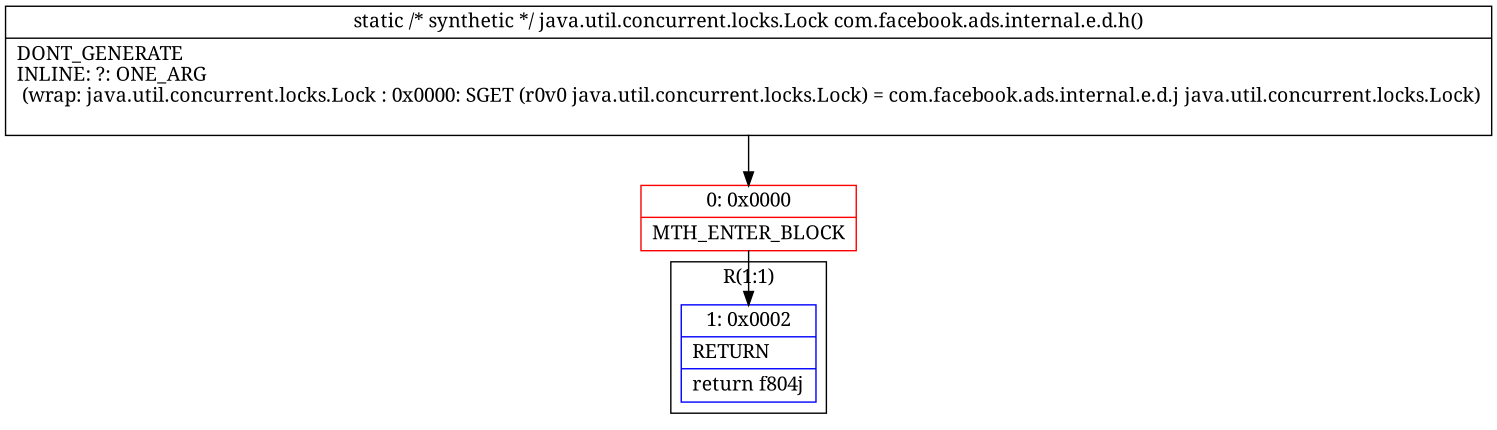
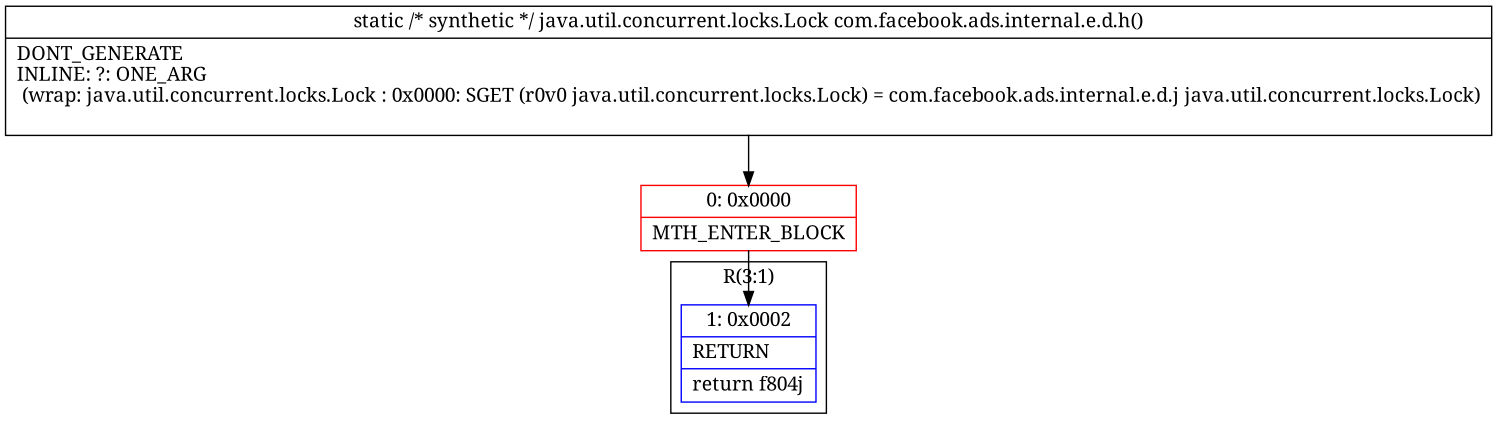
cluster "R(1:1)": label "R(1:1)" -> "R(3:1)"
